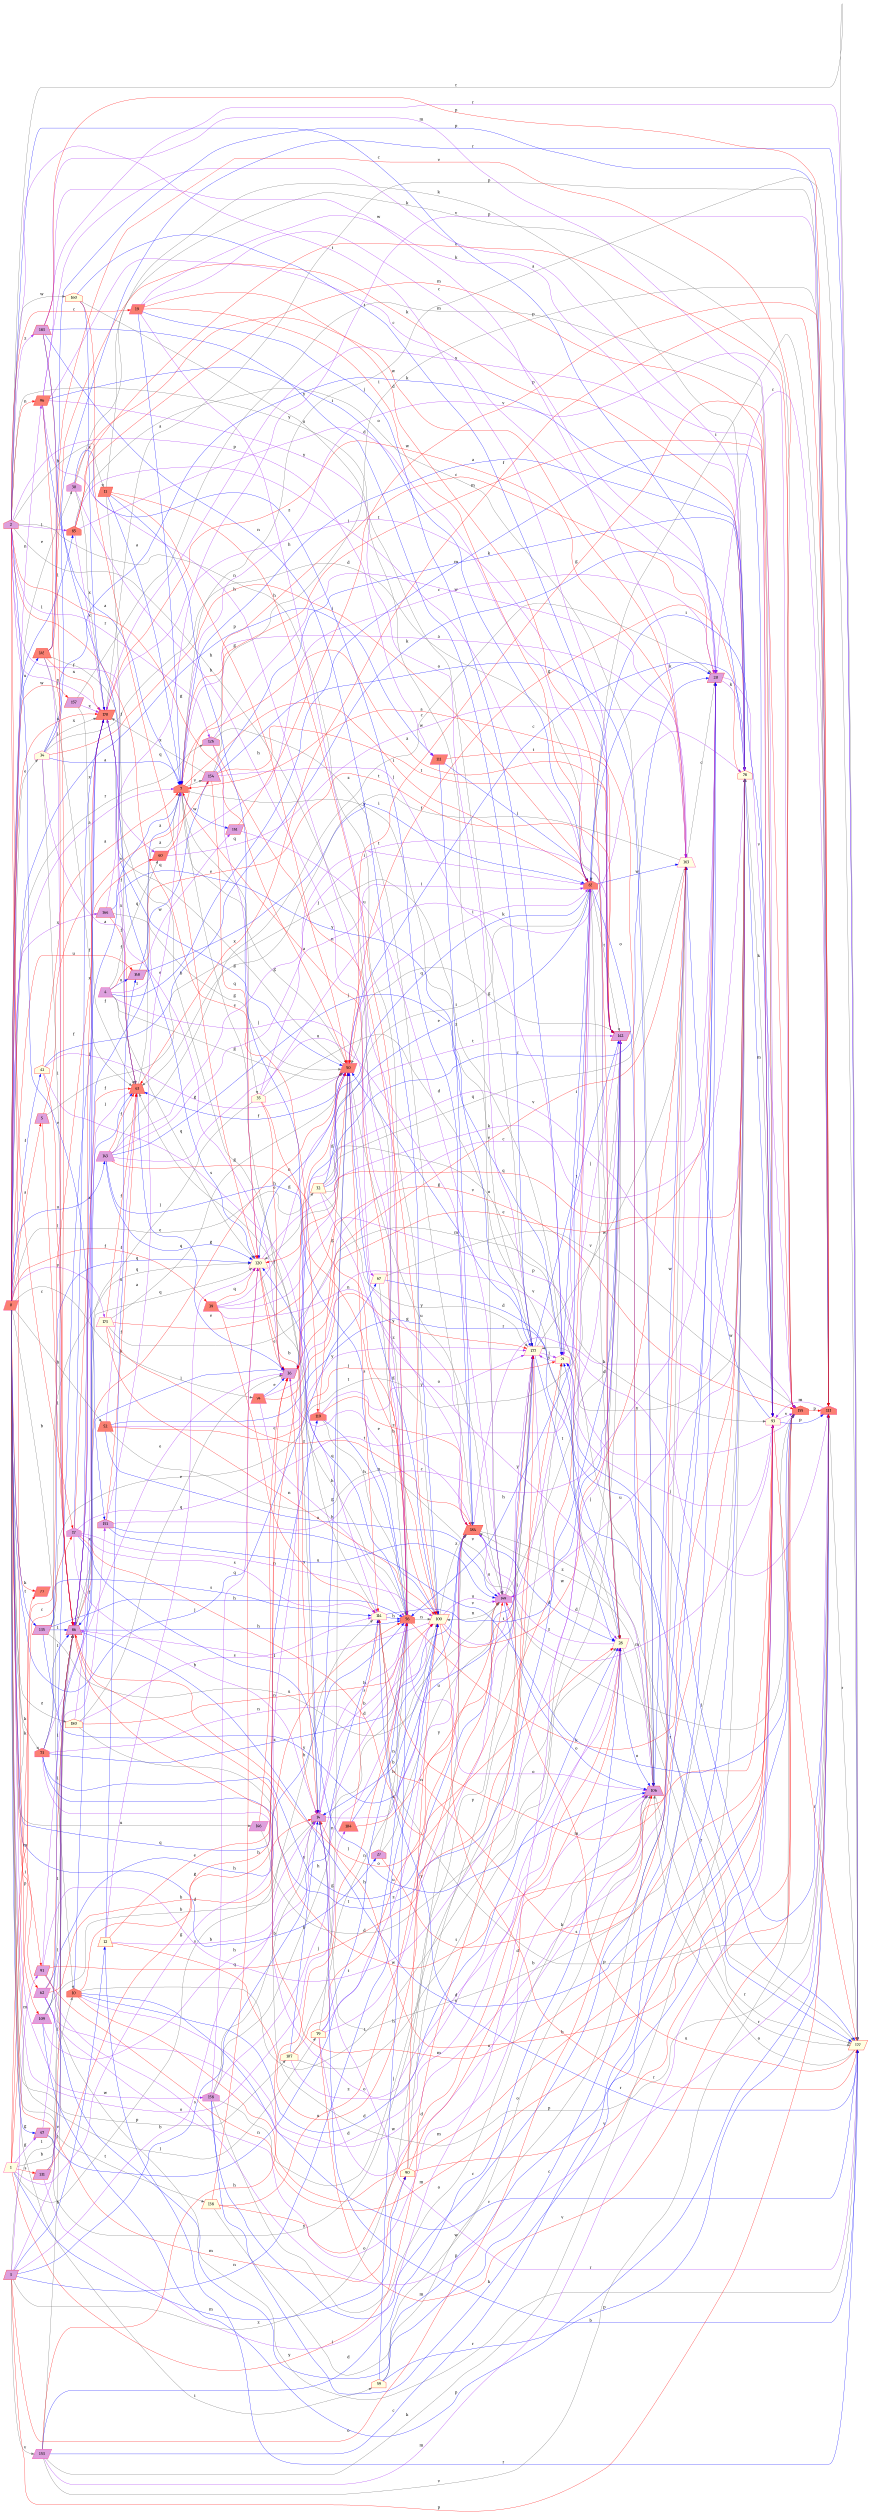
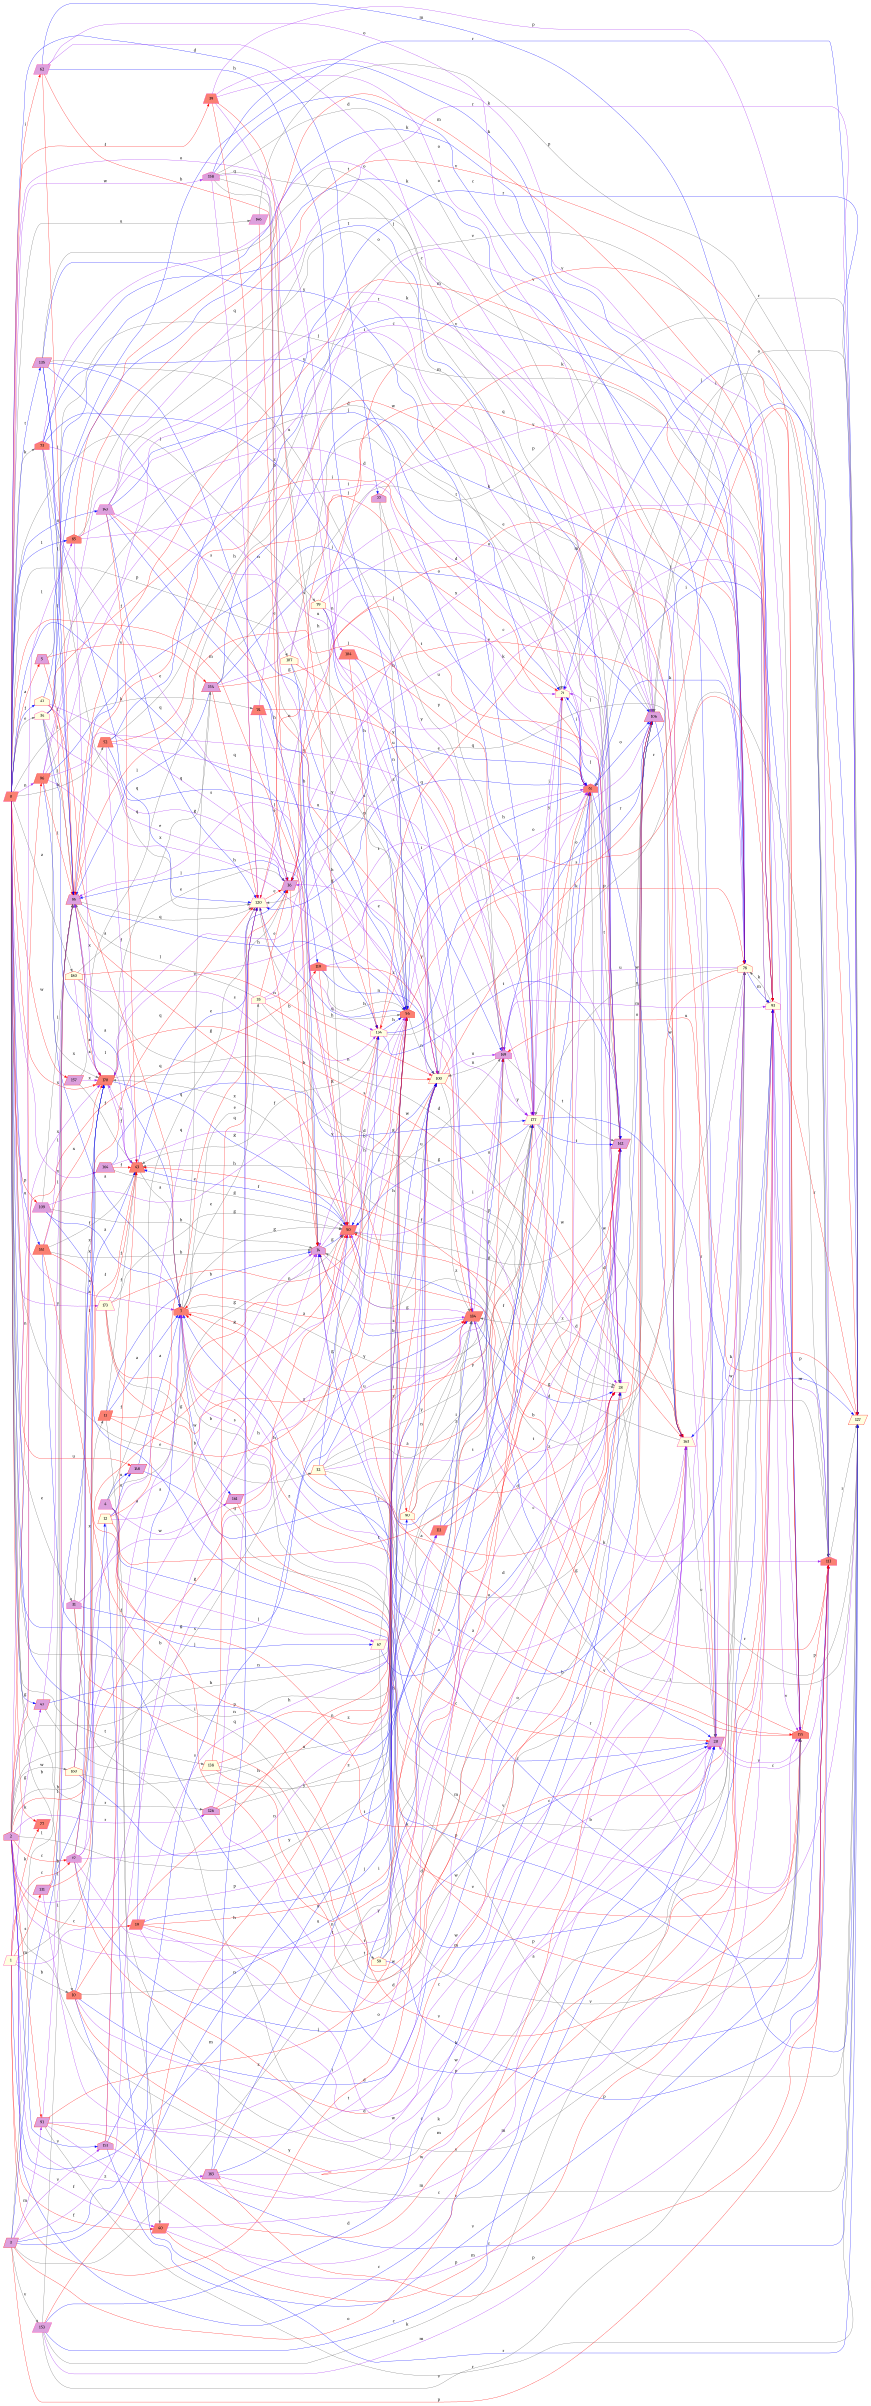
node "30": label "30" -> "31"
edge "183" -> "86": removed, label "l"
node "114": label "114" -> "134"
